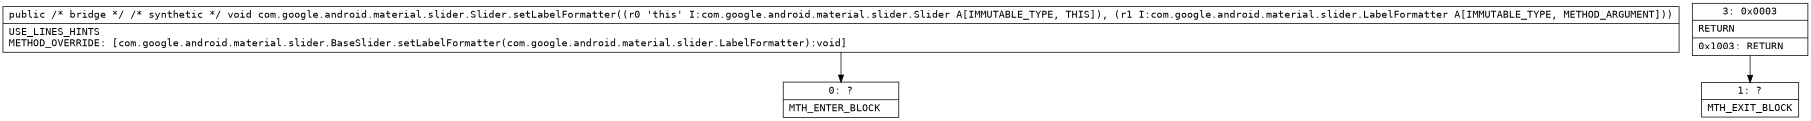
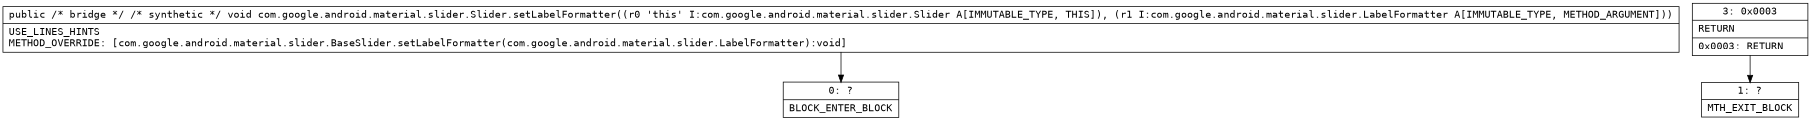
node "3: 0x0003": text "0x1003: RETURN" -> "0x0003: RETURN"
node "0: ?": text "MTH_ENTER_BLOCK" -> "BLOCK_ENTER_BLOCK"
